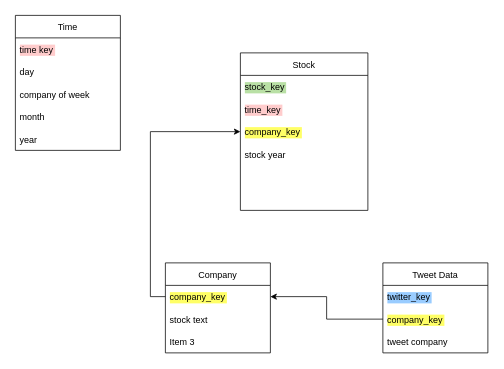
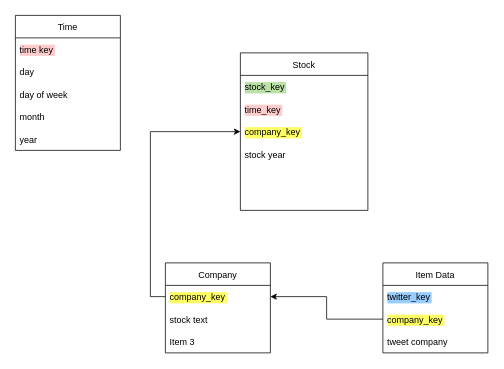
node "company of week": label "company of week" -> "day of week"
node "Tweet Data": label "Tweet Data" -> "Item Data"
